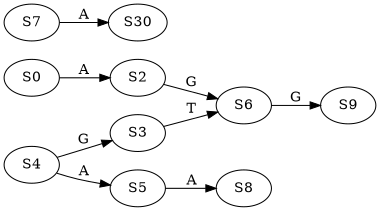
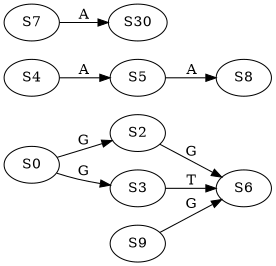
edge "S0" -> "S2": label "A" -> "G"
edge "S6" -> "S9": reversed
edge "S4" -> "S3": now "S0" -> "S3"
